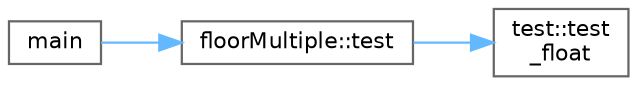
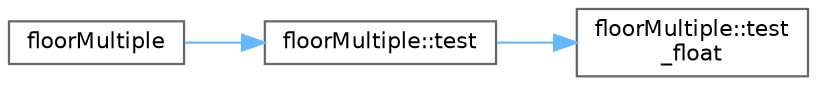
node "main": label "main" -> "floorMultiple"
node "test::test _float": label "test::test _float" -> "floorMultiple::test _float"
